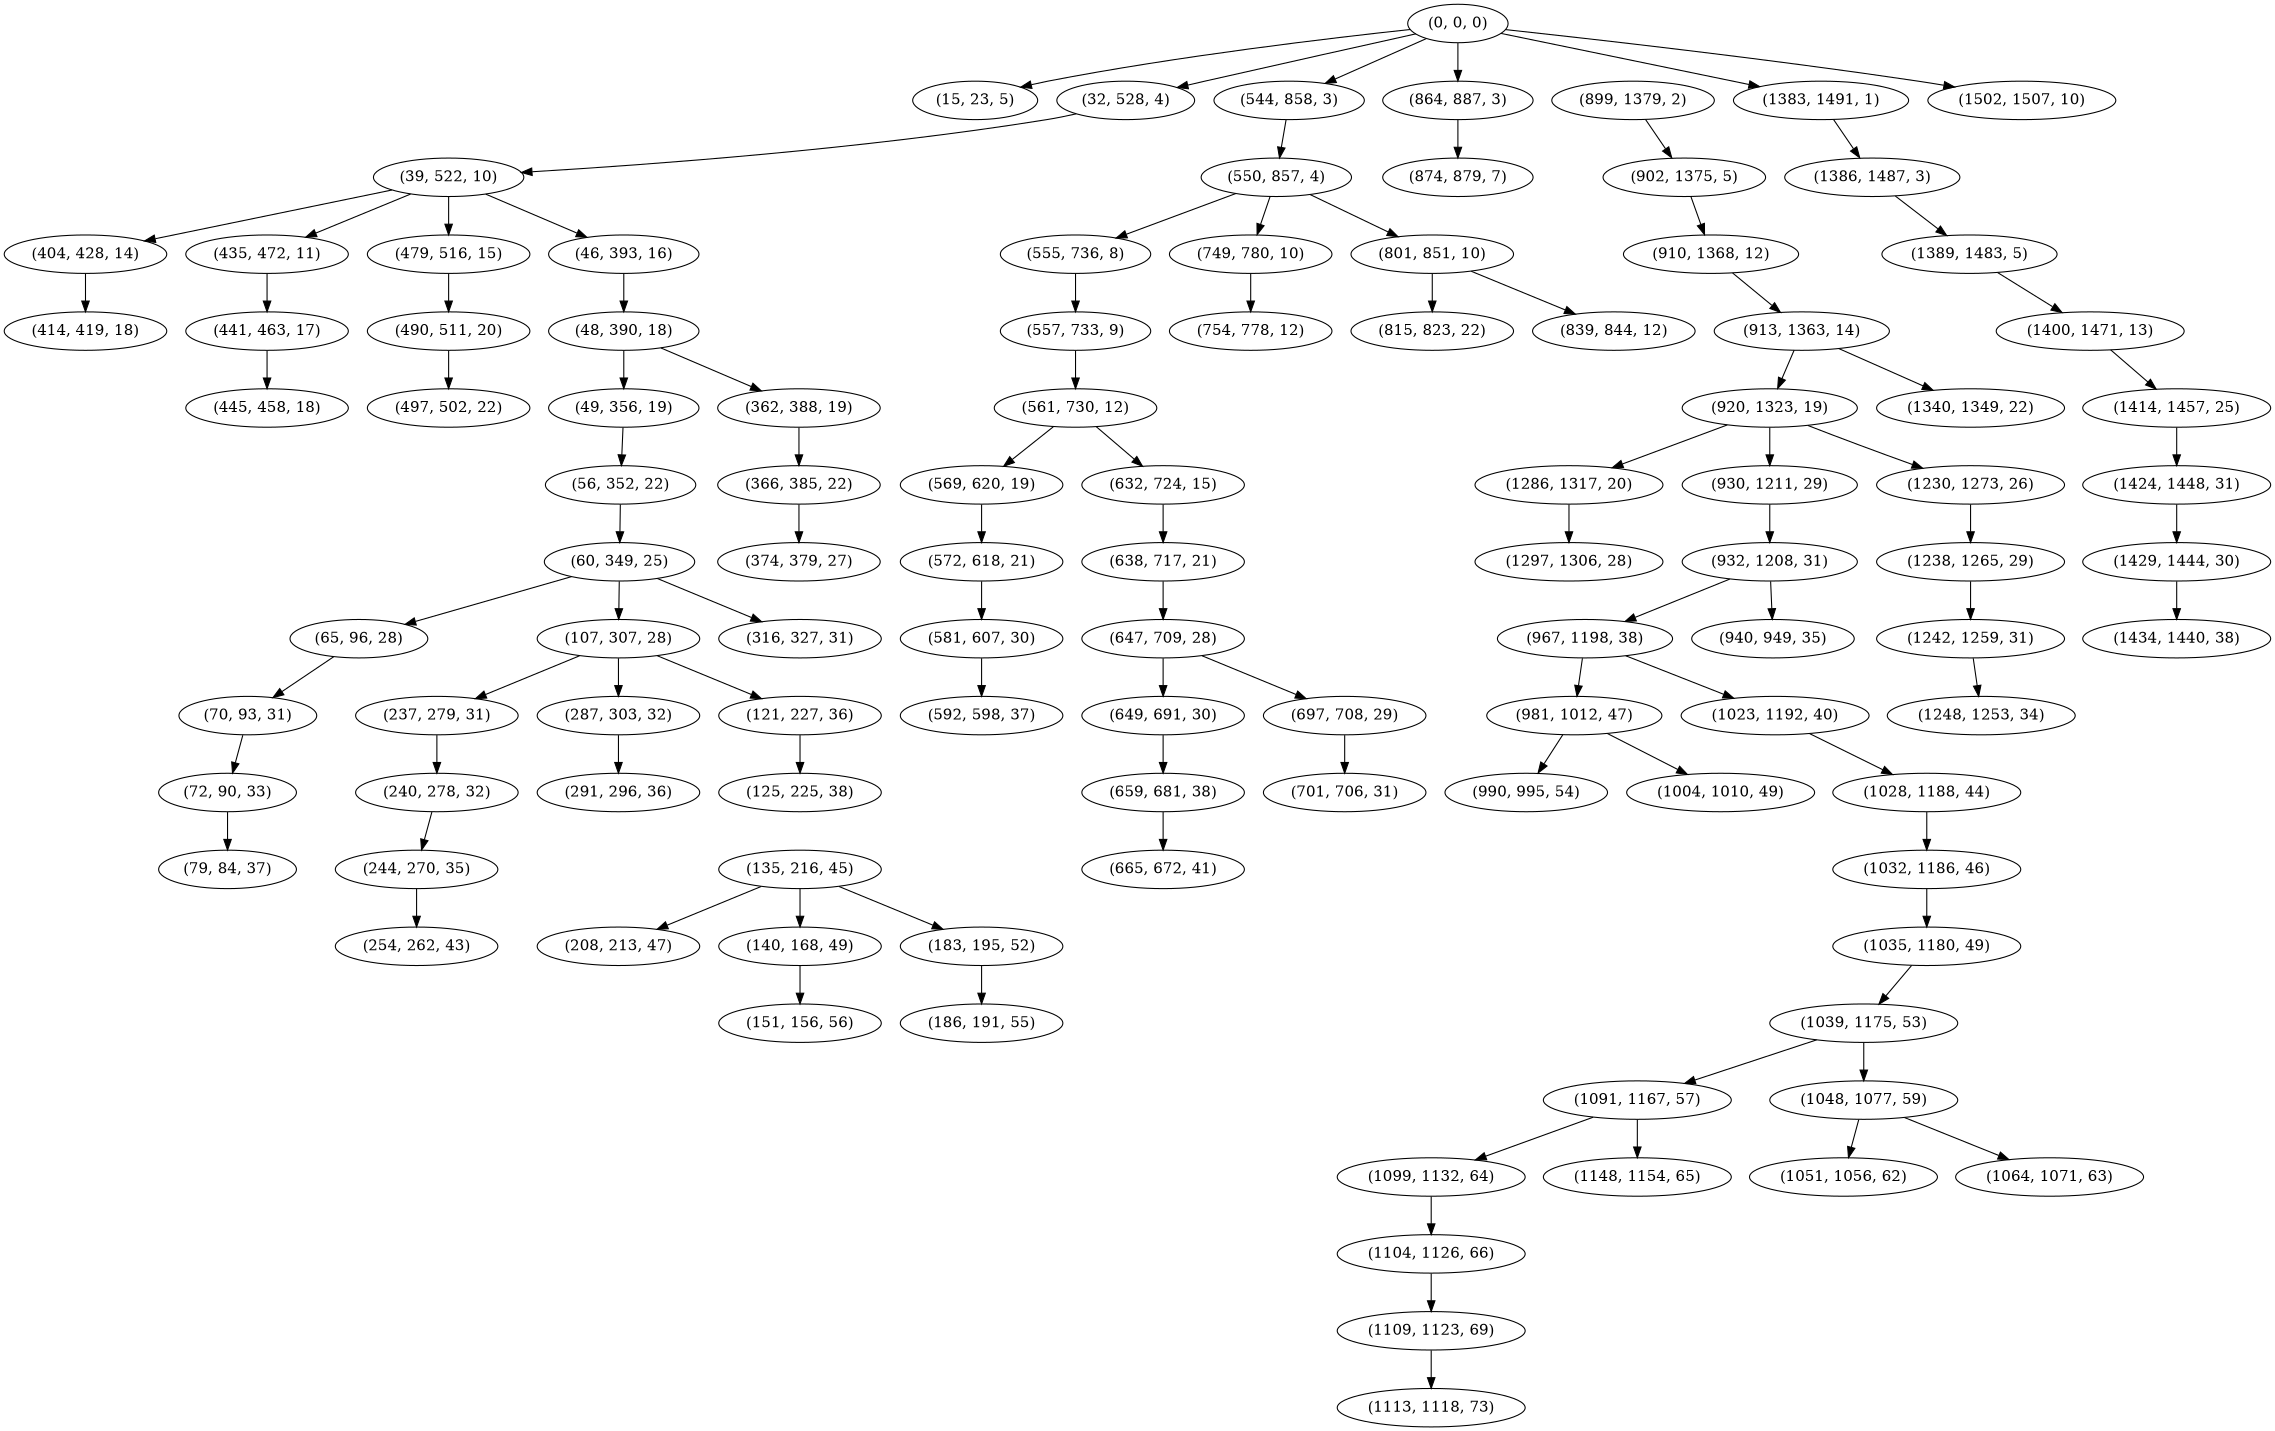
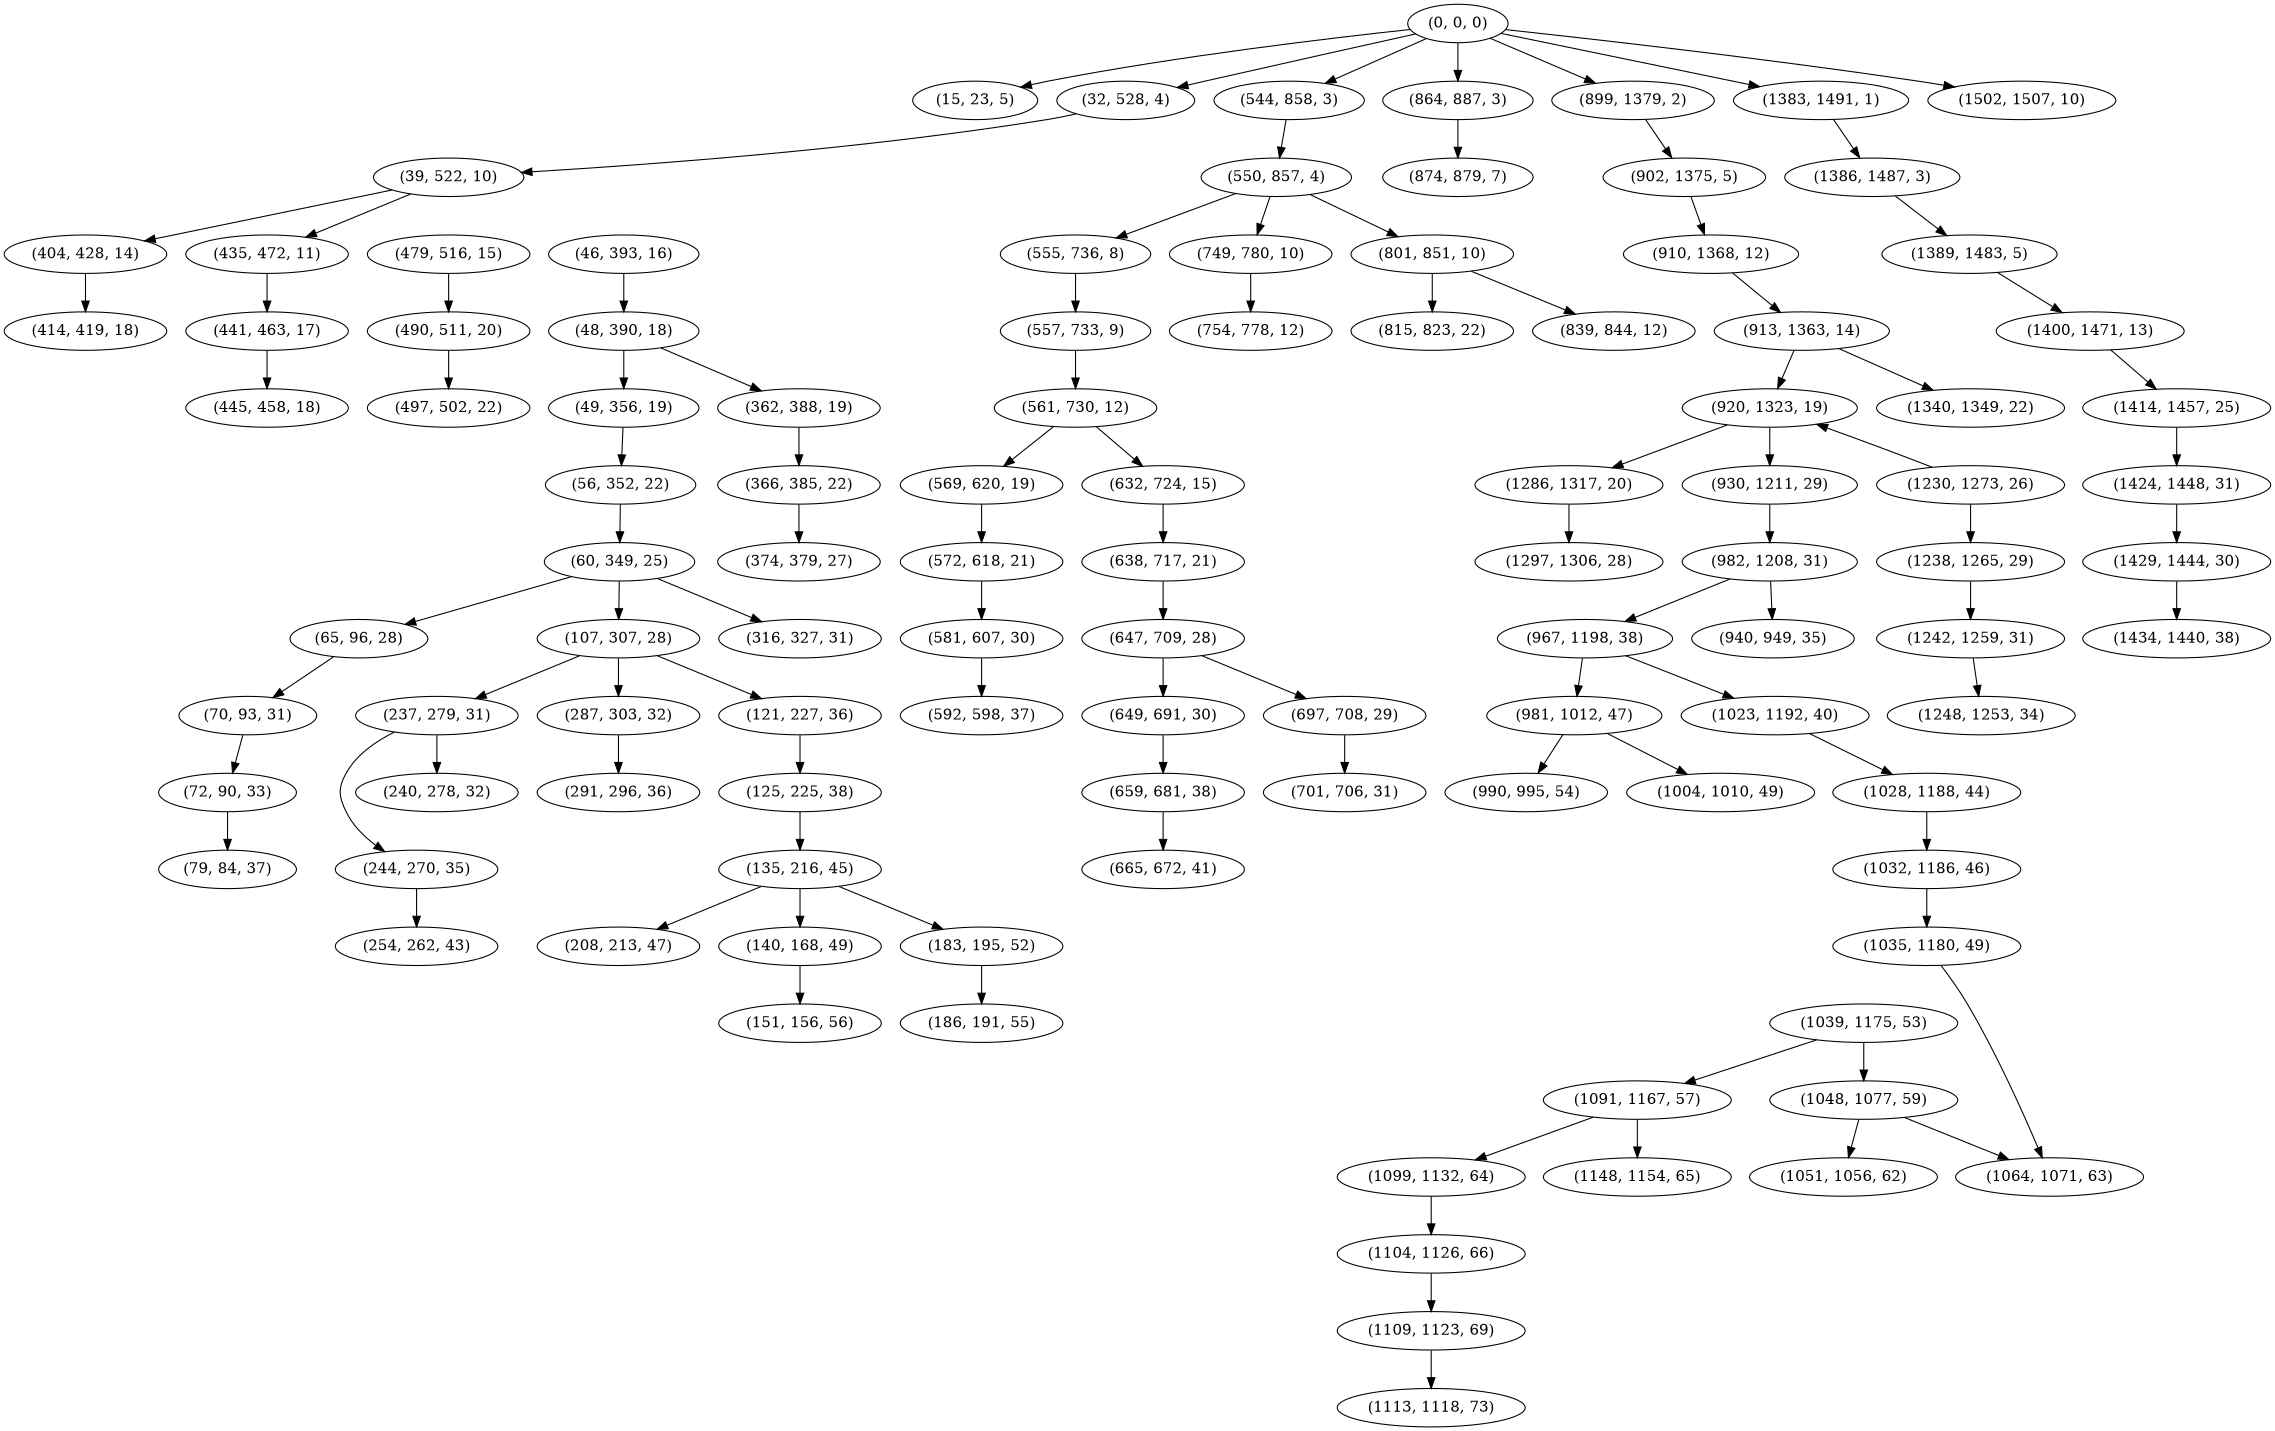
edge "(0, 0, 0)" -> "(899, 1379, 2)": added
edge "(39, 522, 10)" -> "(479, 516, 15)": removed
edge "(39, 522, 10)" -> "(46, 393, 16)": removed
edge "(920, 1323, 19)" -> "(1230, 1273, 26)": reversed
node "(932, 1208, 31)": label "(932, 1208, 31)" -> "(982, 1208, 31)"
edge "(240, 278, 32)" -> "(244, 270, 35)": now "(237, 279, 31)" -> "(244, 270, 35)"
edge "(125, 225, 38)" -> "(135, 216, 45)": added
edge "(1035, 1180, 49)" -> "(1039, 1175, 53)": now "(1035, 1180, 49)" -> "(1064, 1071, 63)"
